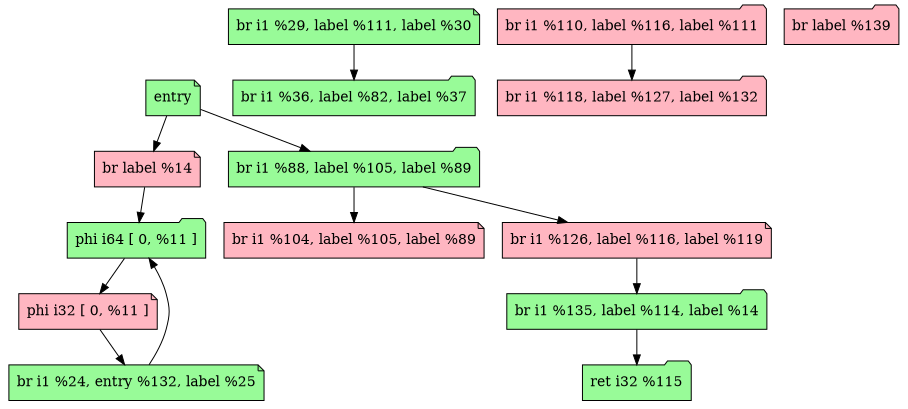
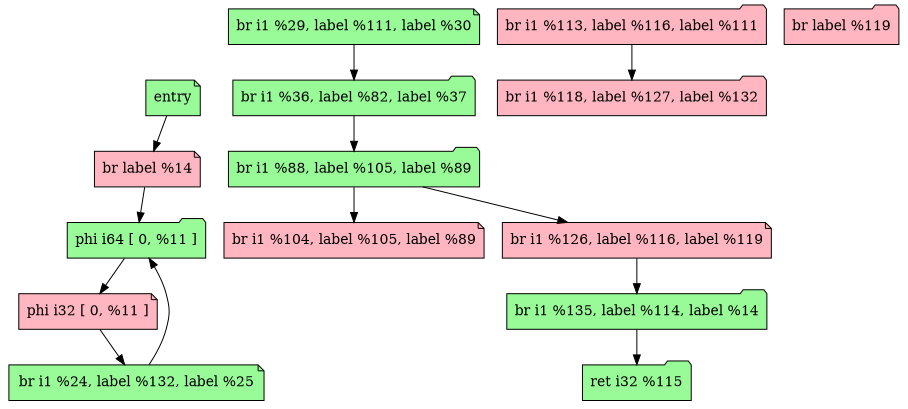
node "br i1 %110, label %116, label %111": label "br i1 %110, label %116, label %111" -> "br i1 %113, label %116, label %111"
node "br label %139": label "br label %139" -> "br label %119"
edge "entry" -> "br i1 %88, label %105, label %89": now "br i1 %36, label %82, label %37" -> "br i1 %88, label %105, label %89"
node "br i1 %24, entry %132, label %25": label "br i1 %24, entry %132, label %25" -> "br i1 %24, label %132, label %25"
